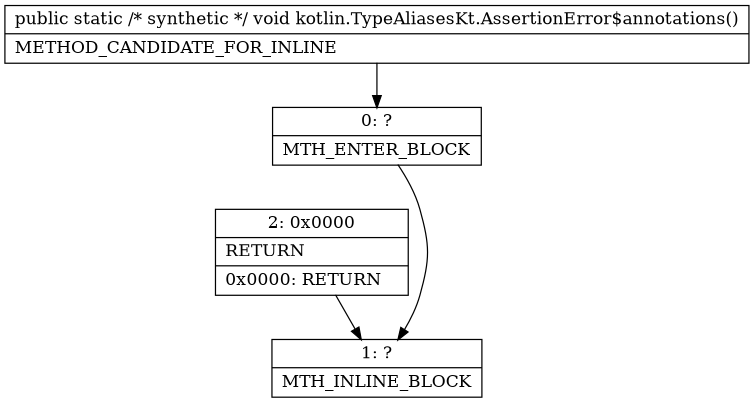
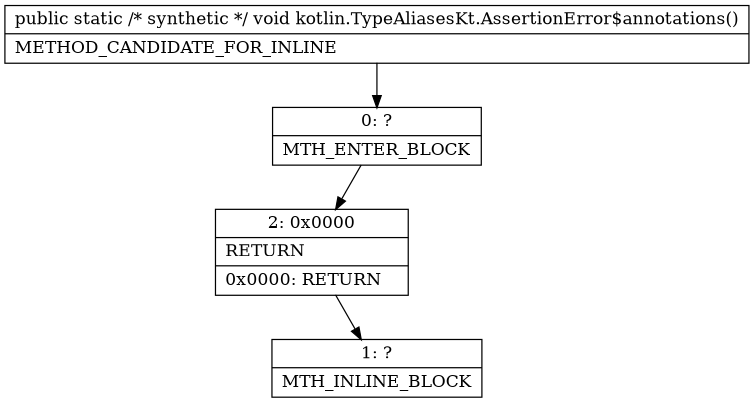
edge "0: ?" -> "1: ?": now "0: ?" -> "2: 0x0000"
